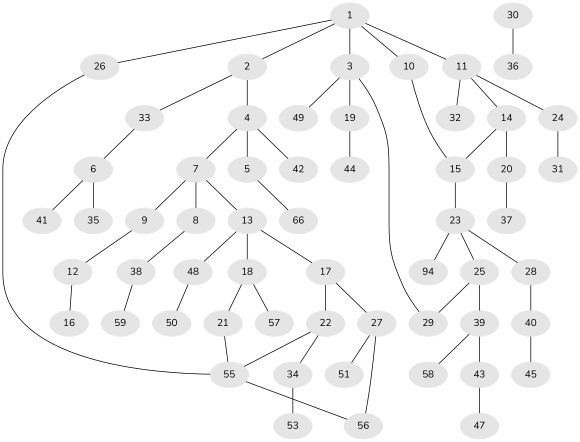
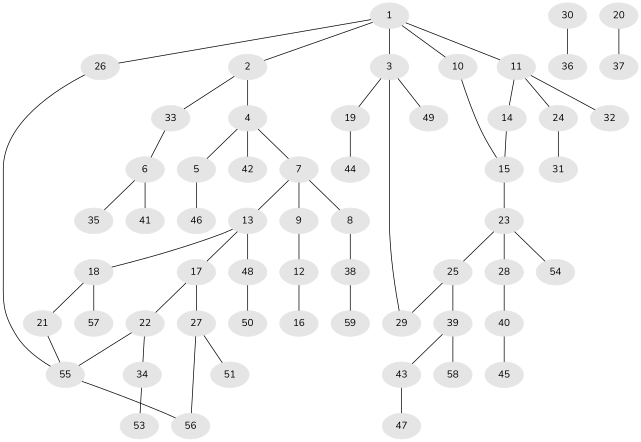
edge "14" -- "20": removed
node "66": label "66" -> "46"
node "94": label "94" -> "54"
